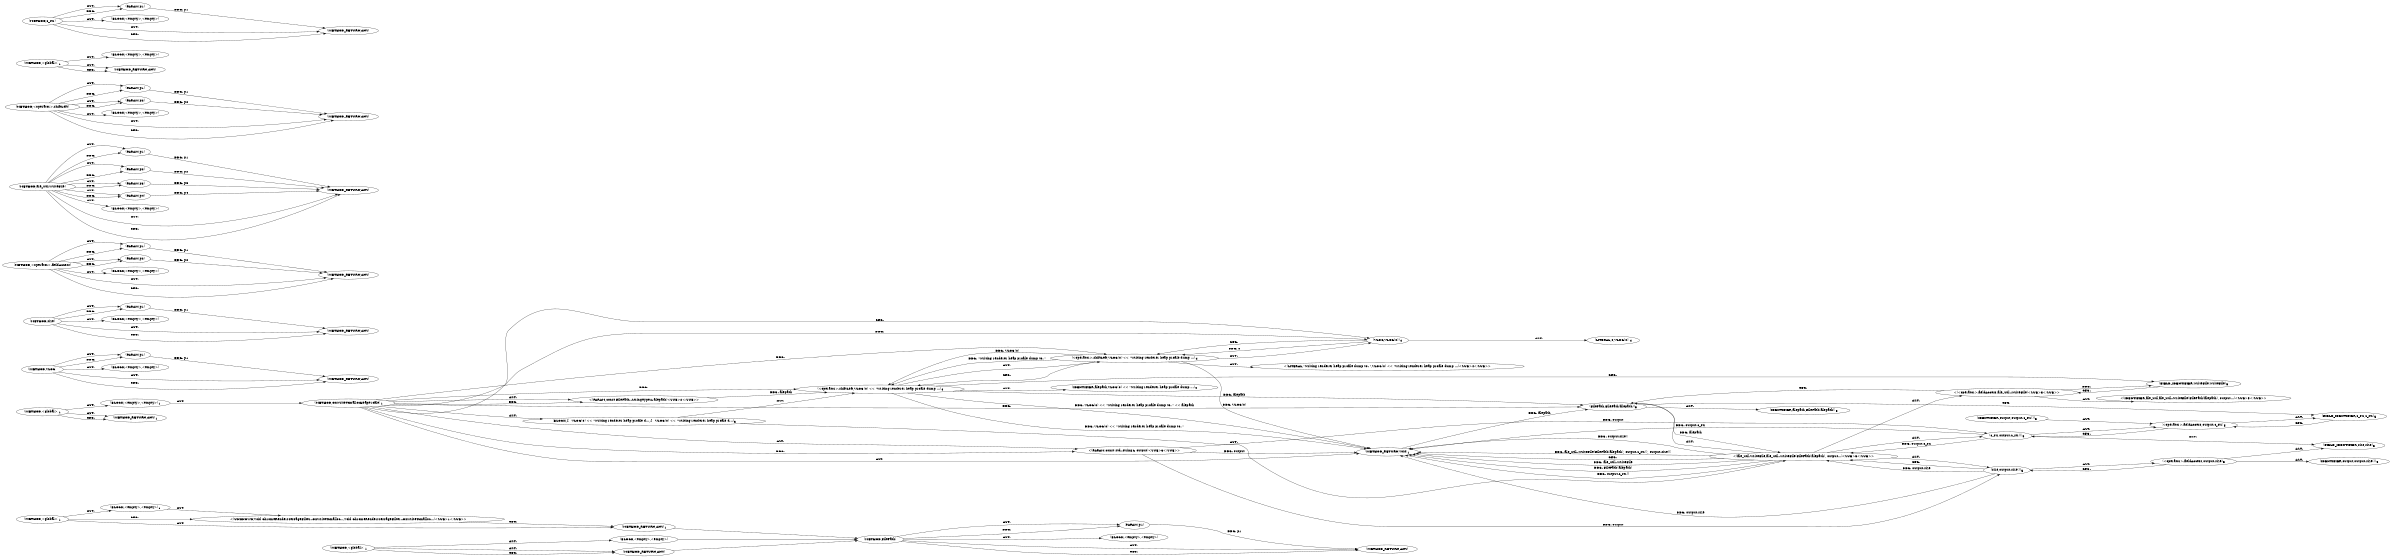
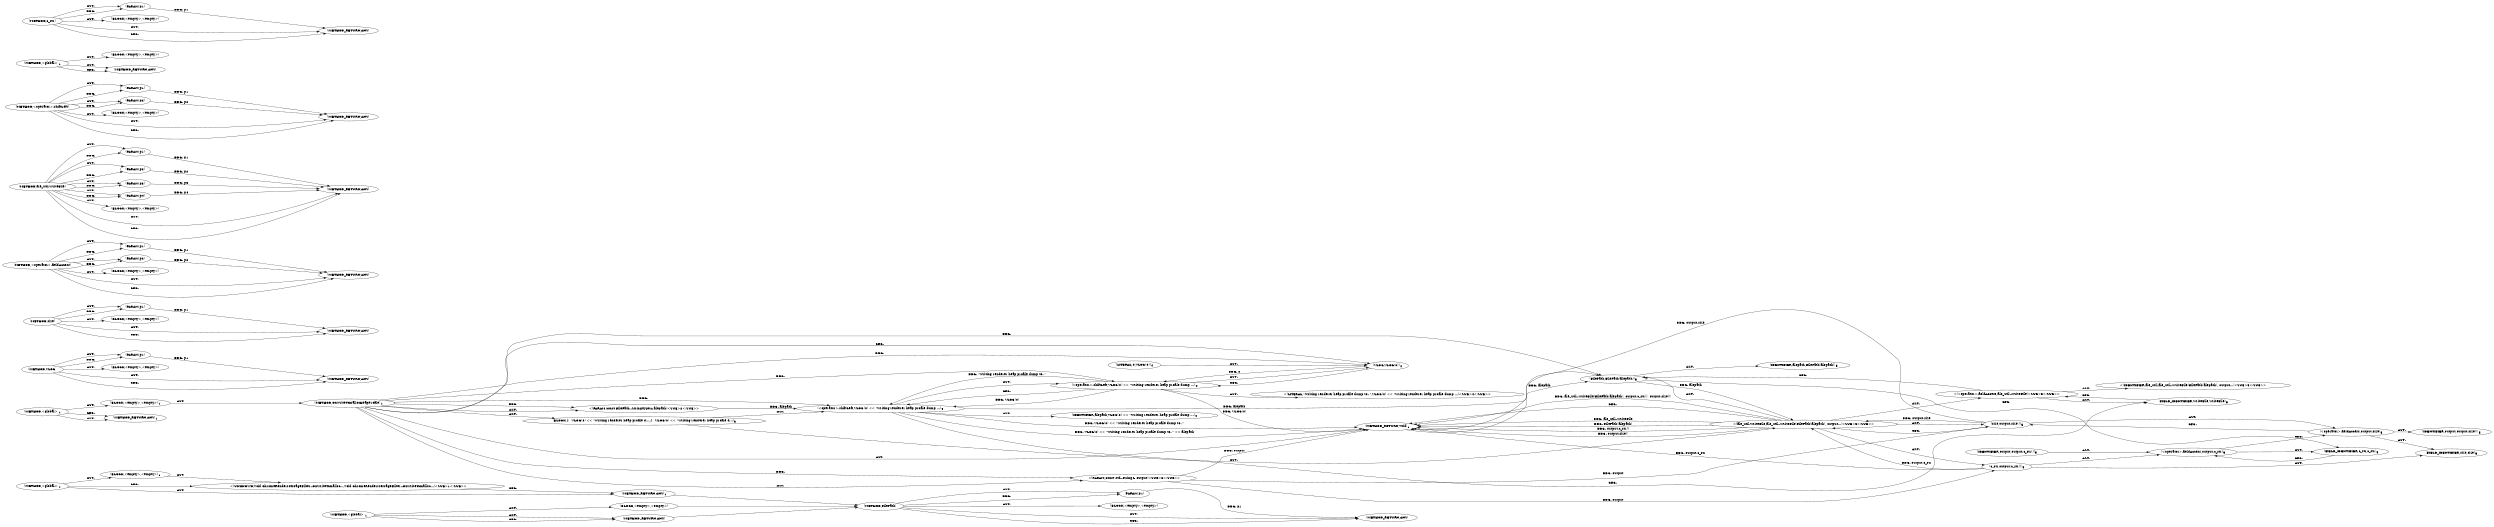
edge "(VLOG,VLOG(0))" -> "(LITERAL,0,VLOG(0))": reversed
edge "<(<operator>.fieldAccess,file_util::WriteFile)<SUB>5</SUB>>" -> "(FIELD_IDENTIFIER,WriteFile,WriteFile)": label "DDG: " -> "AST: "
edge "(<operator>.fieldAccess,output.c_str)" -> "(c_str,output.c_str())": now "(<operator>.fieldAccess,output.c_str)" -> "(<operator>.fieldAccess,output.size)"
